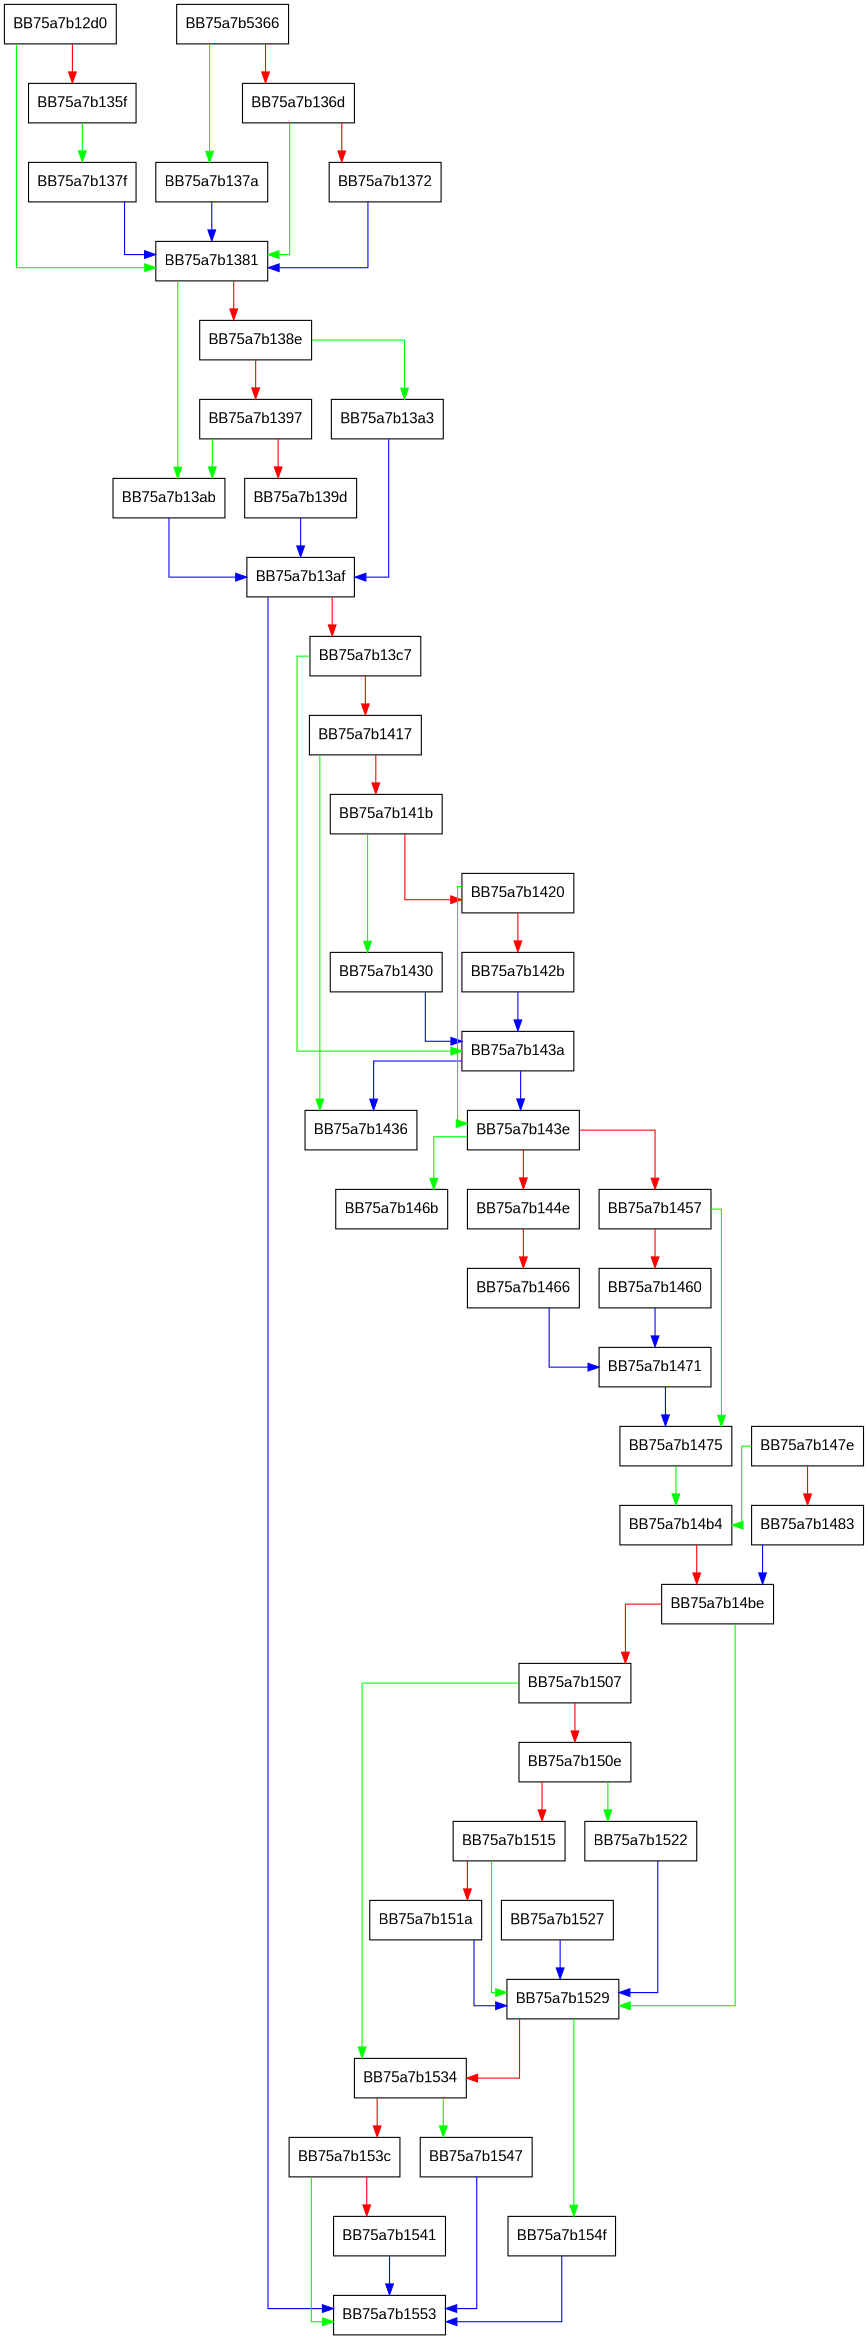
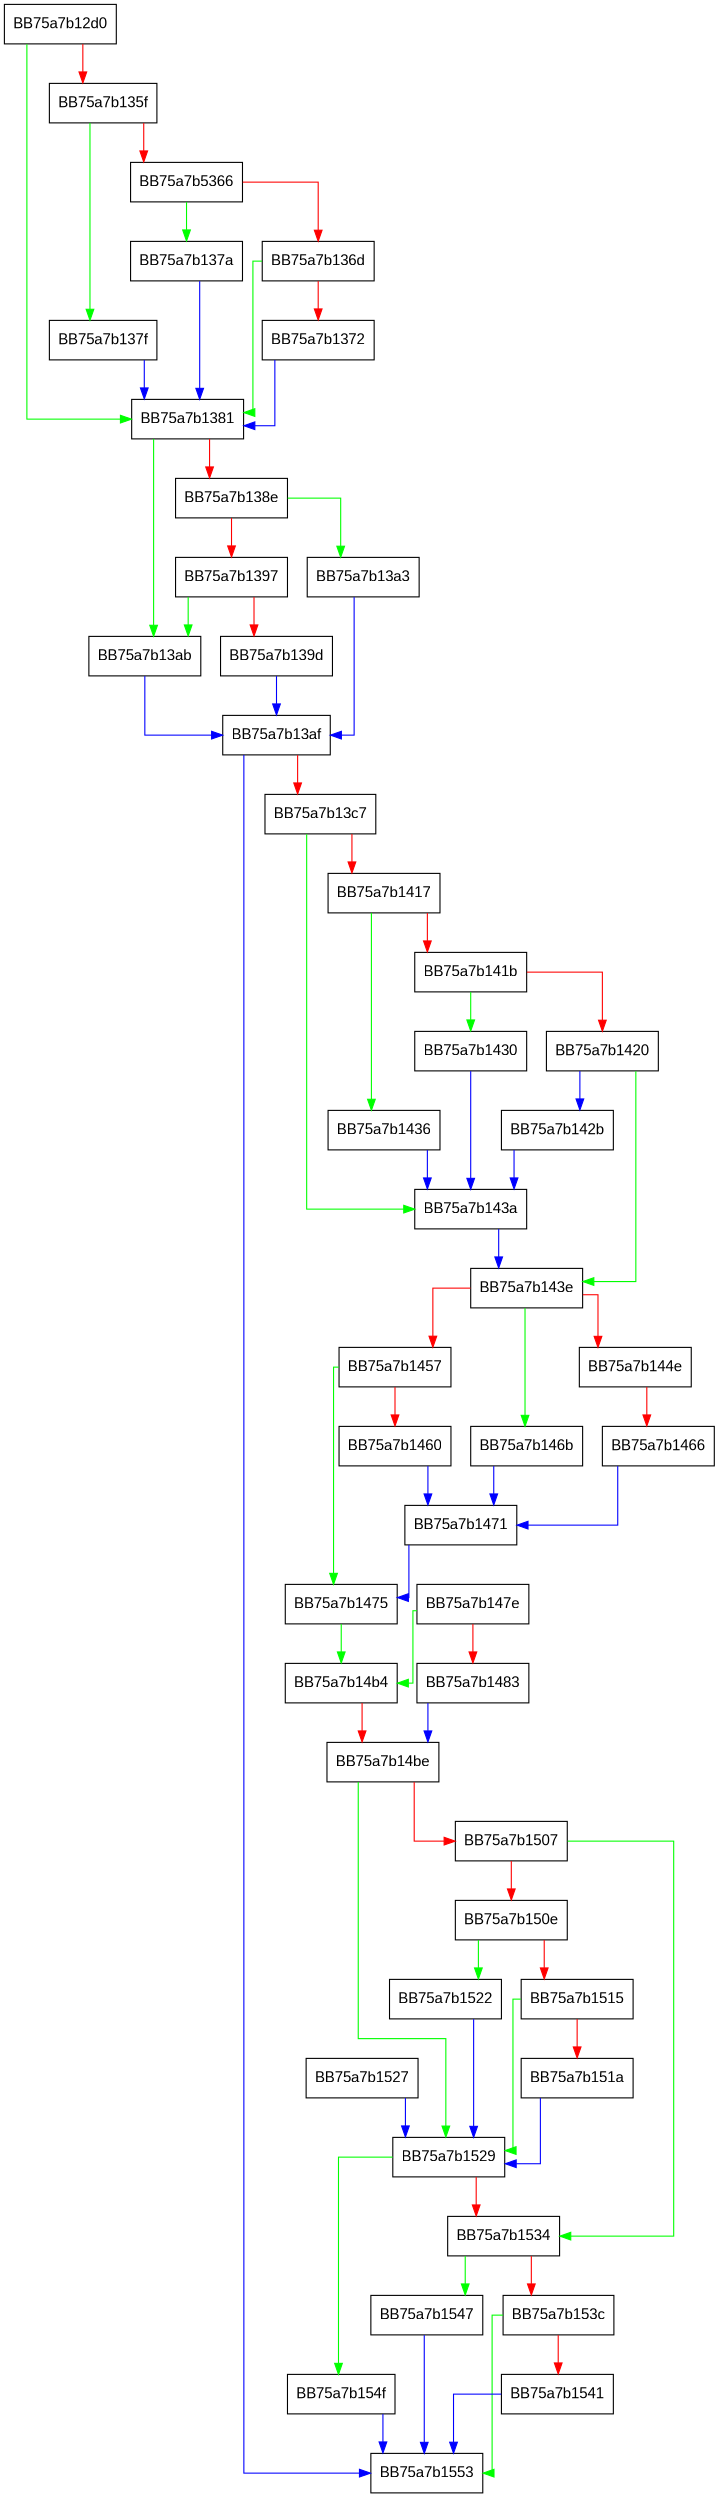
edge "BB75a7b135f" -> "BB75a7b5366": added
edge "BB75a7b1420" -> "BB75a7b142b": color red -> blue
edge "BB75a7b143a" -> "BB75a7b1436": reversed
edge "BB75a7b146b" -> "BB75a7b1471": added
